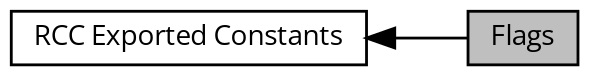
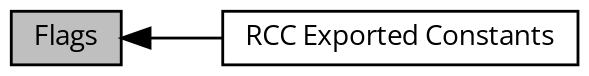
edge "Flags" -> "RCC Exported Constants": reversed
